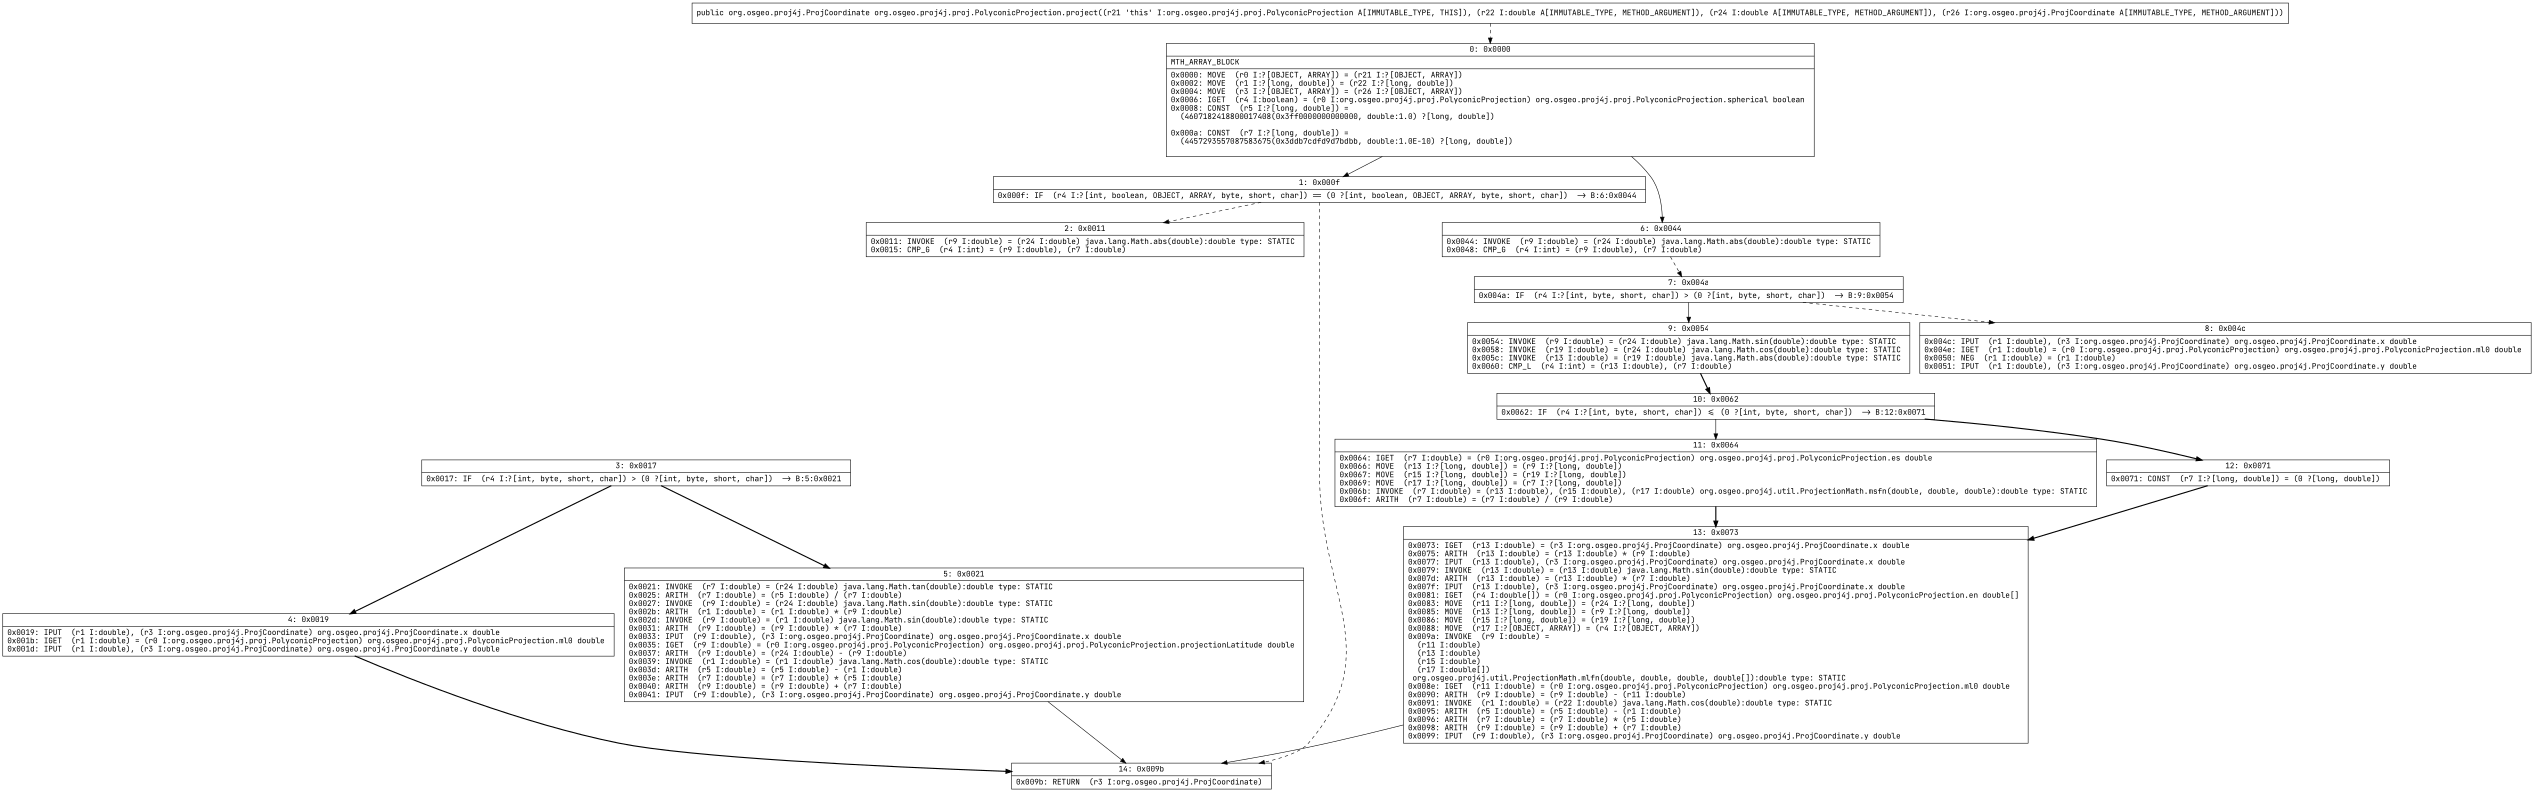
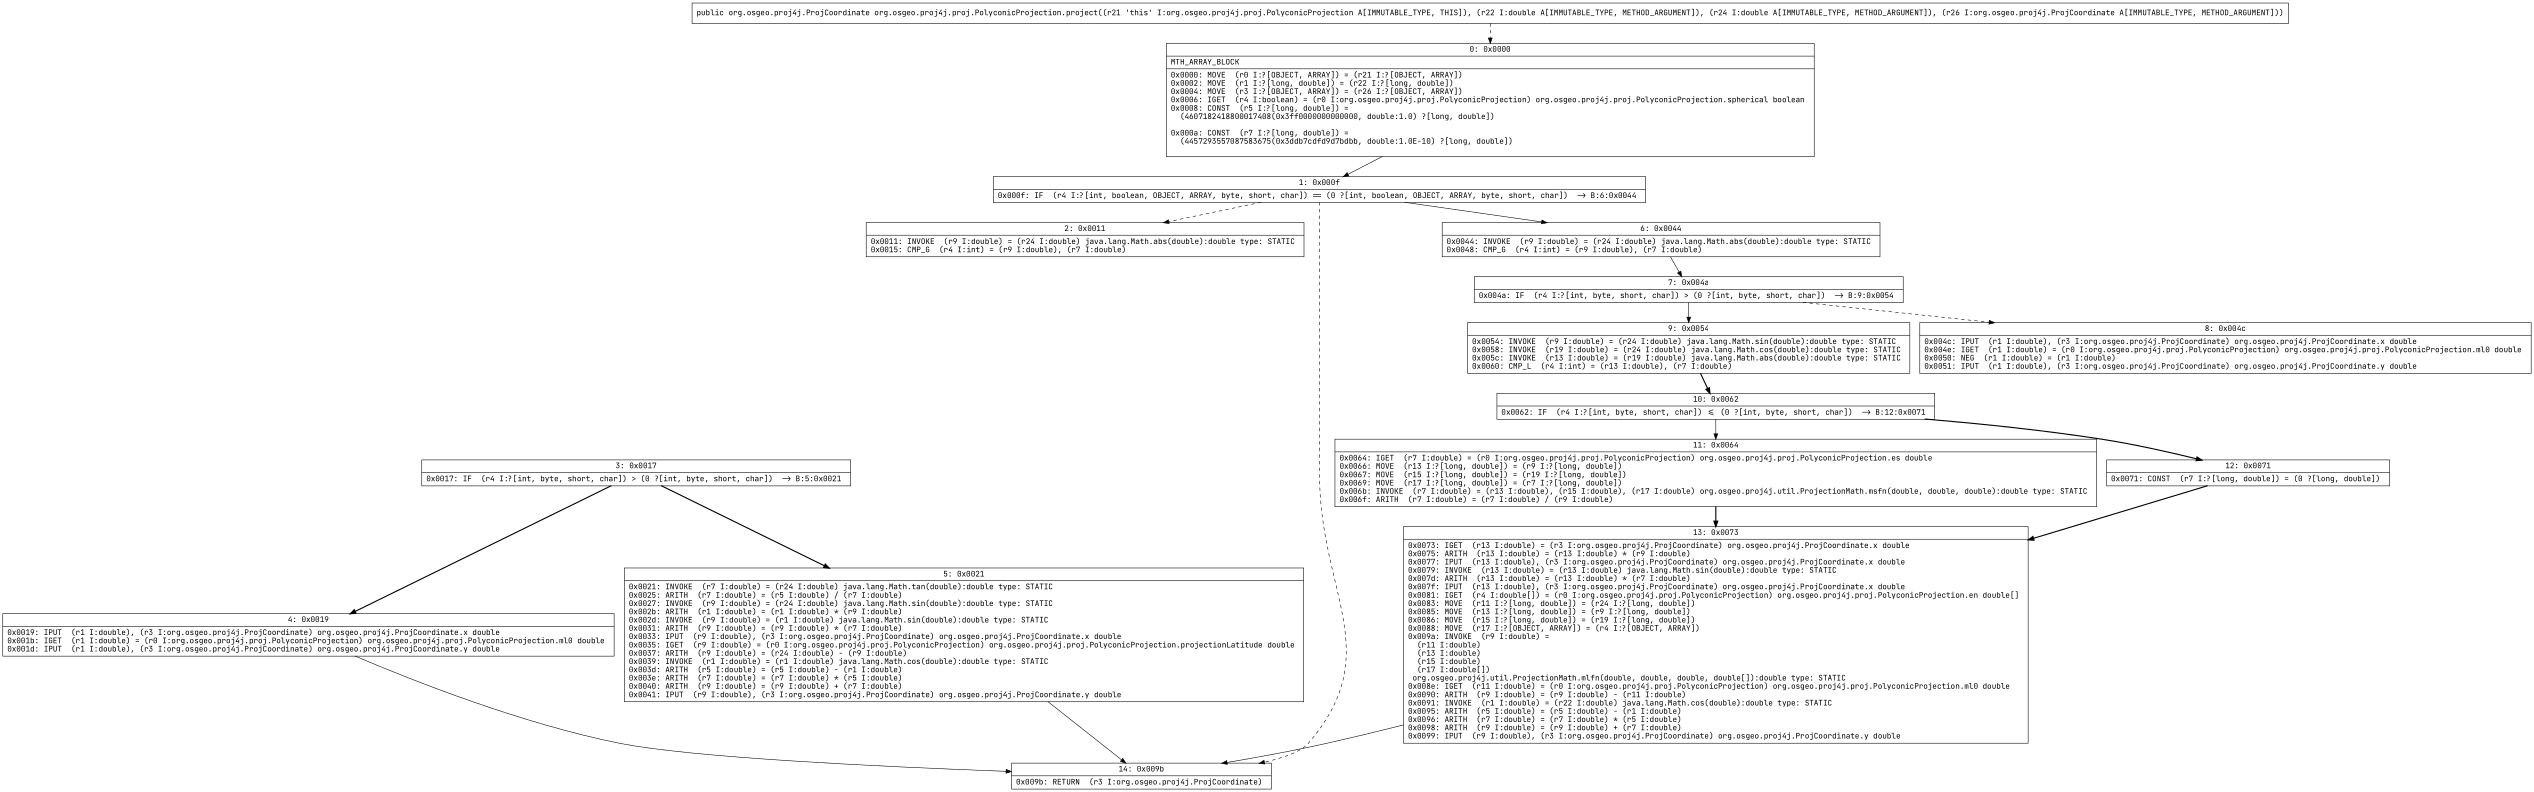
edge "0: 0x0000" -> "6: 0x0044": now "1: 0x000f" -> "6: 0x0044"
edge "6: 0x0044" -> "7: 0x004a": style dashed -> solid
edge "4: 0x0019" -> "14: 0x009b": style bold -> solid
